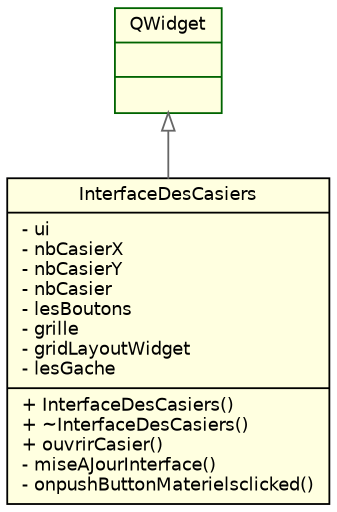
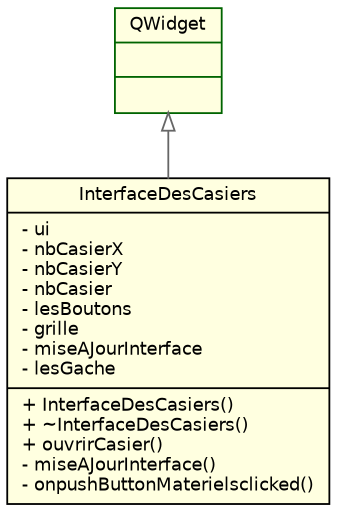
node "InterfaceDesCasiers": text "- gridLayoutWidget" -> "- miseAJourInterface"
